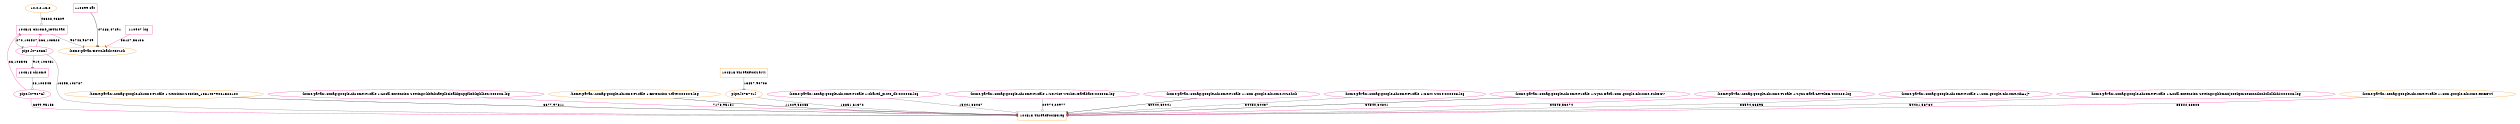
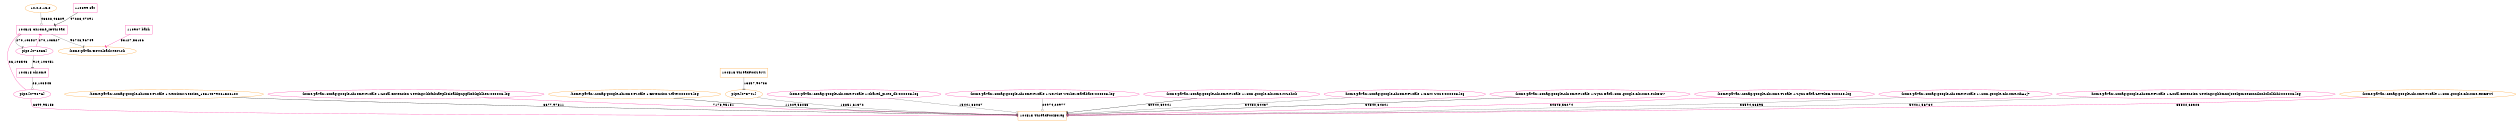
edge "110899 cat" -> "/home/pavan/Downloads/test.sh": now "110899 cat" -> "104515 Chrome_IOThread"
node "110907 log": label "110907 log" -> "110907 bash"
edge "pipe:[476935]" -> "104515 Chrome_IOThread": label "266,103523" -> "270,103527"
edge "pipe:[479876]" -> "104515 Chrome_IOThread": arrowhead tee -> odot
edge "pipe:[476935]" -> "104515 ThreadPoolForeg": removed, label "13855,102787"
